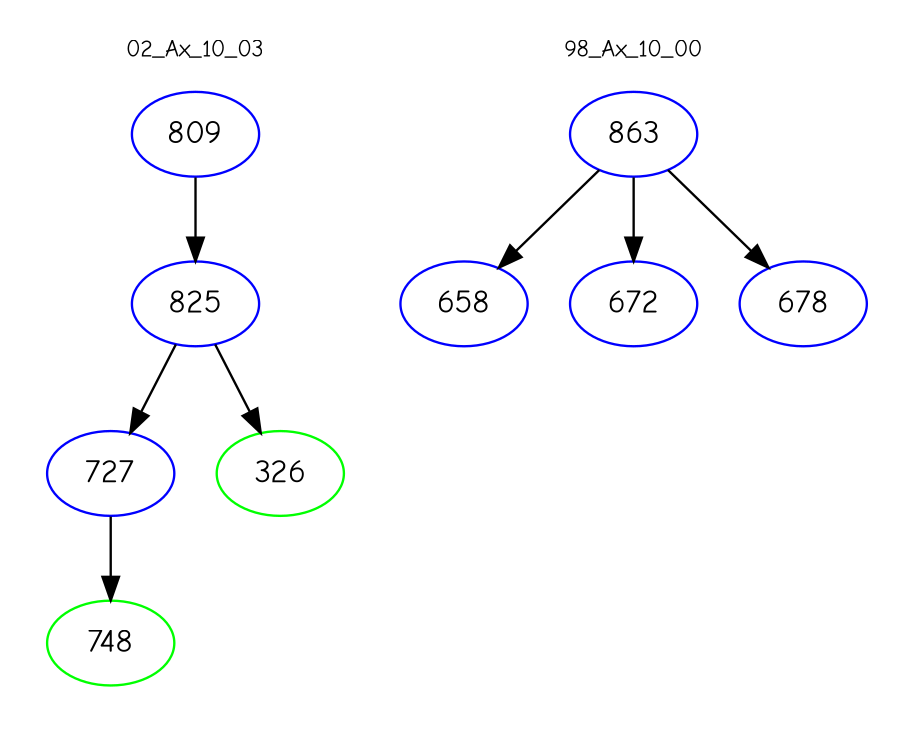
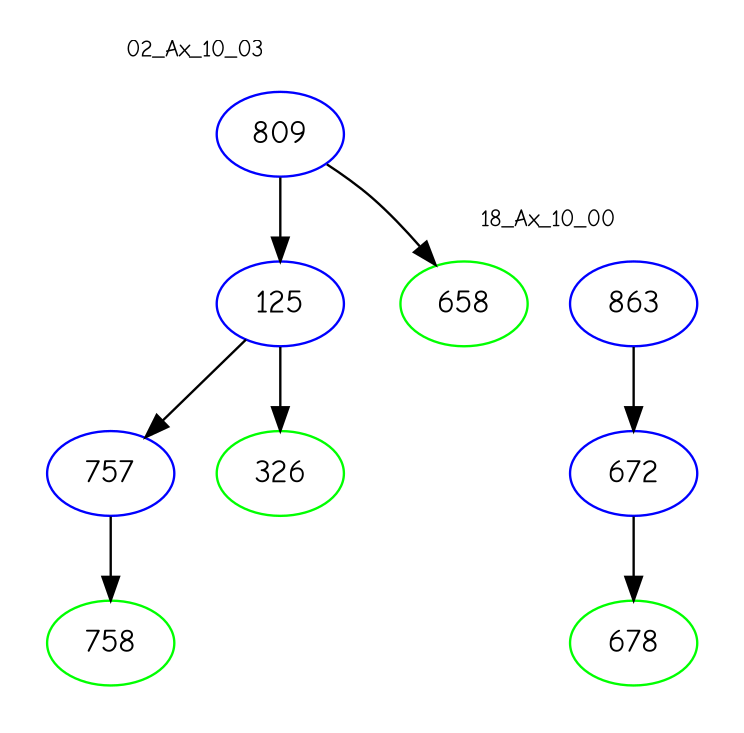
cluster "98_Ax_10_00": label "98_Ax_10_00" -> "18_Ax_10_00"
edge "863" -> "658": now "809" -> "658"
edge "863" -> "678": now "672" -> "678"
node "825": label "825" -> "125"
node "658": color blue -> green
node "678": color blue -> green
node "727": label "727" -> "757"
node "748": label "748" -> "758"
